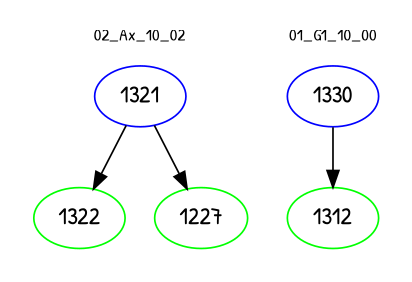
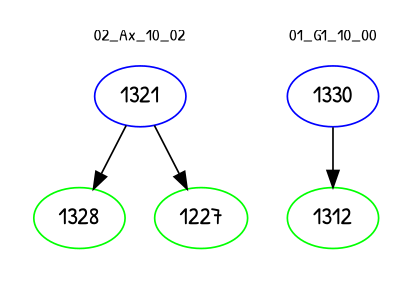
node "1322": label "1322" -> "1328"
